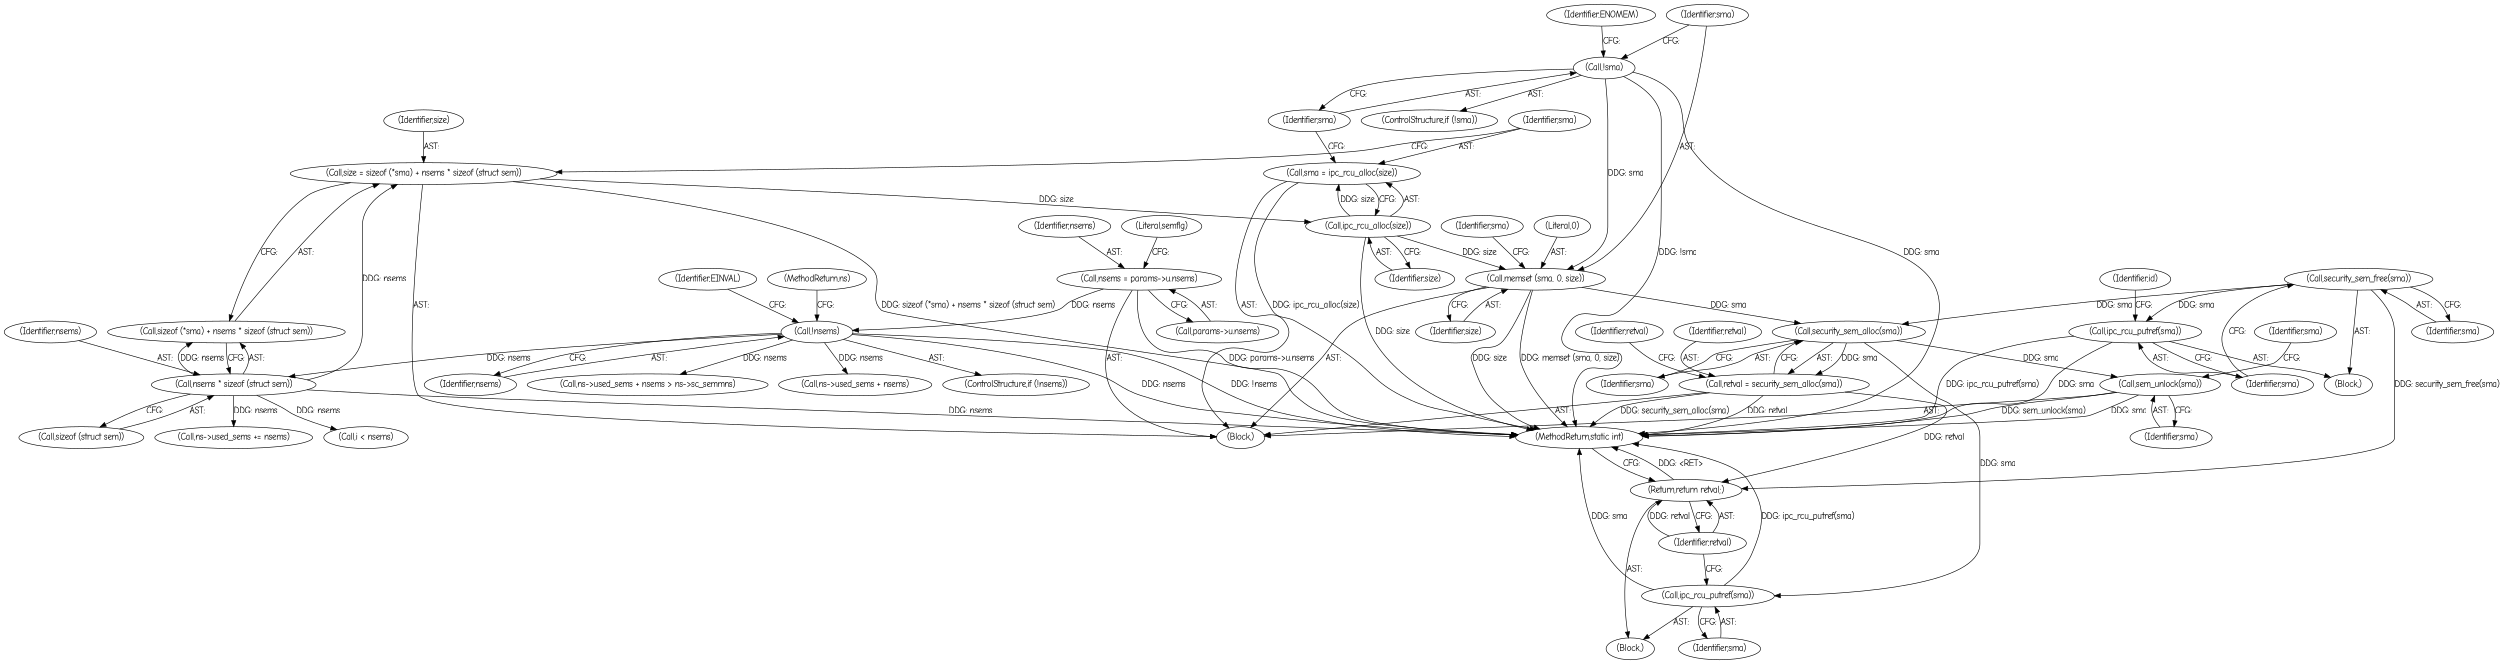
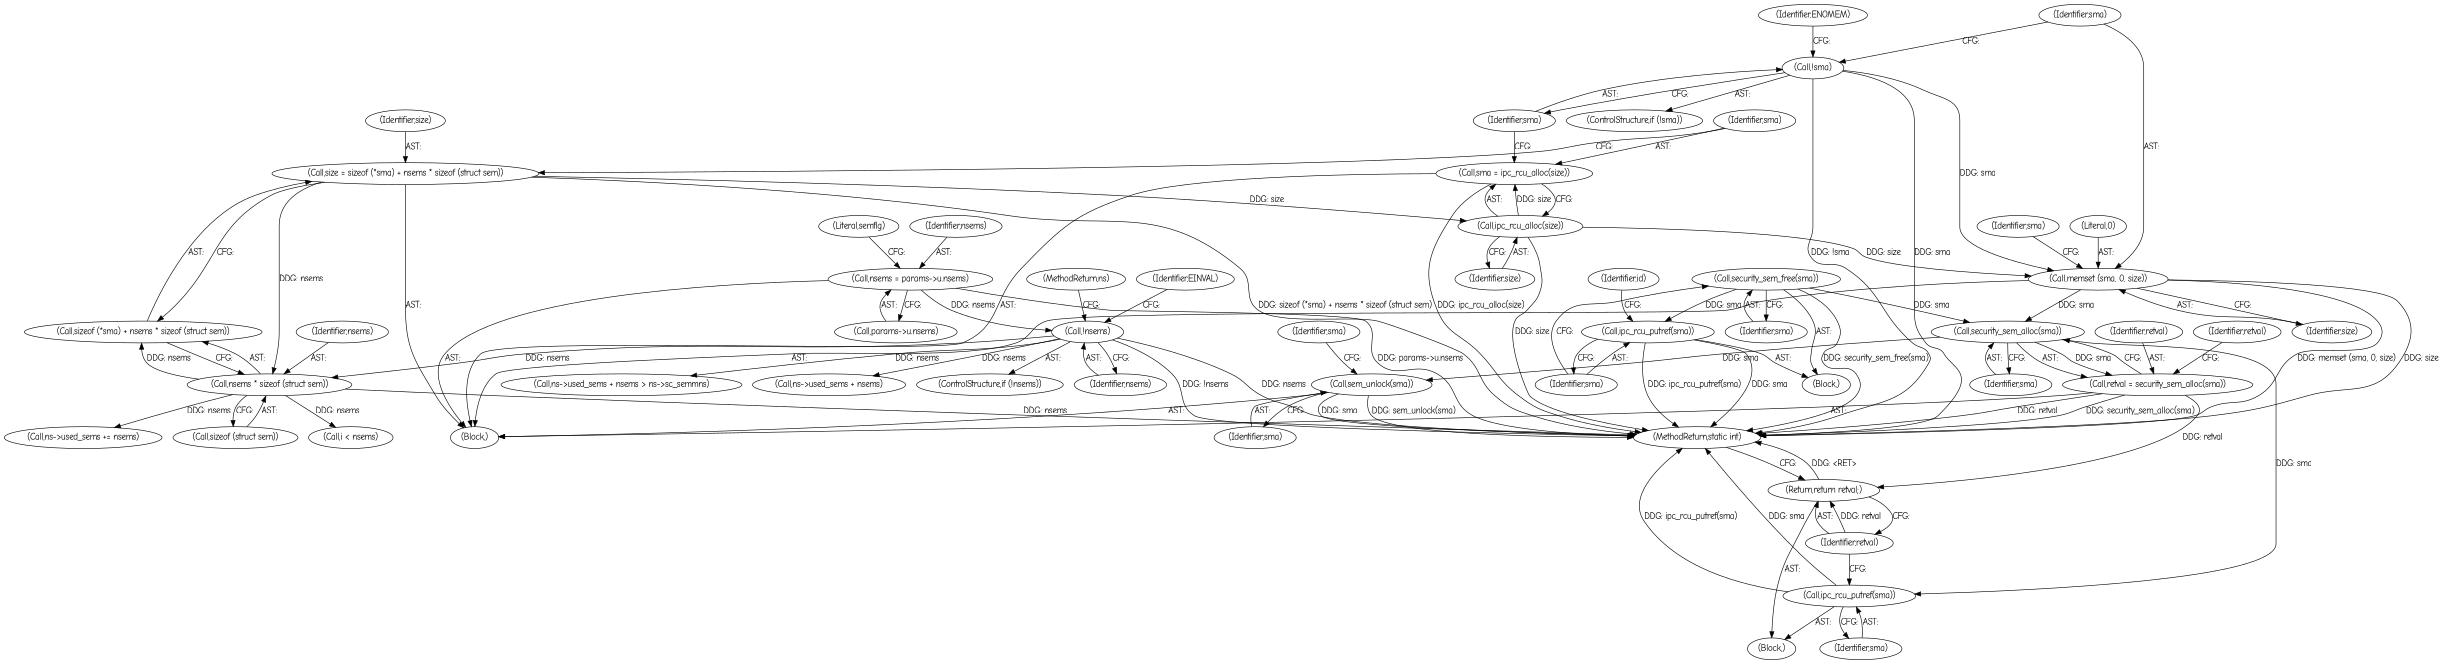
edge "(Call,nsems * sizeof (struct sem))" -> "(Call,size = sizeof (*sma) + nsems * sizeof (struct sem))": reversed
edge "(Call,security_sem_free(sma))" -> "(Return,return retval;)": now "(Call,security_sem_free(sma))" -> "(MethodReturn,static int)"
